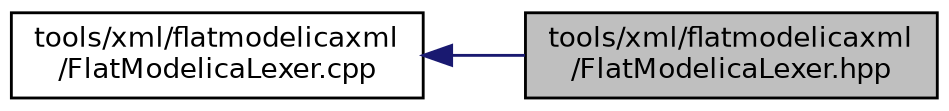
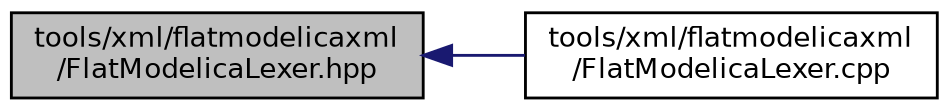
edge "tools/xml/flatmodelicaxml /FlatModelicaLexer.hpp" -> "tools/xml/flatmodelicaxml /FlatModelicaLexer.cpp": reversed
